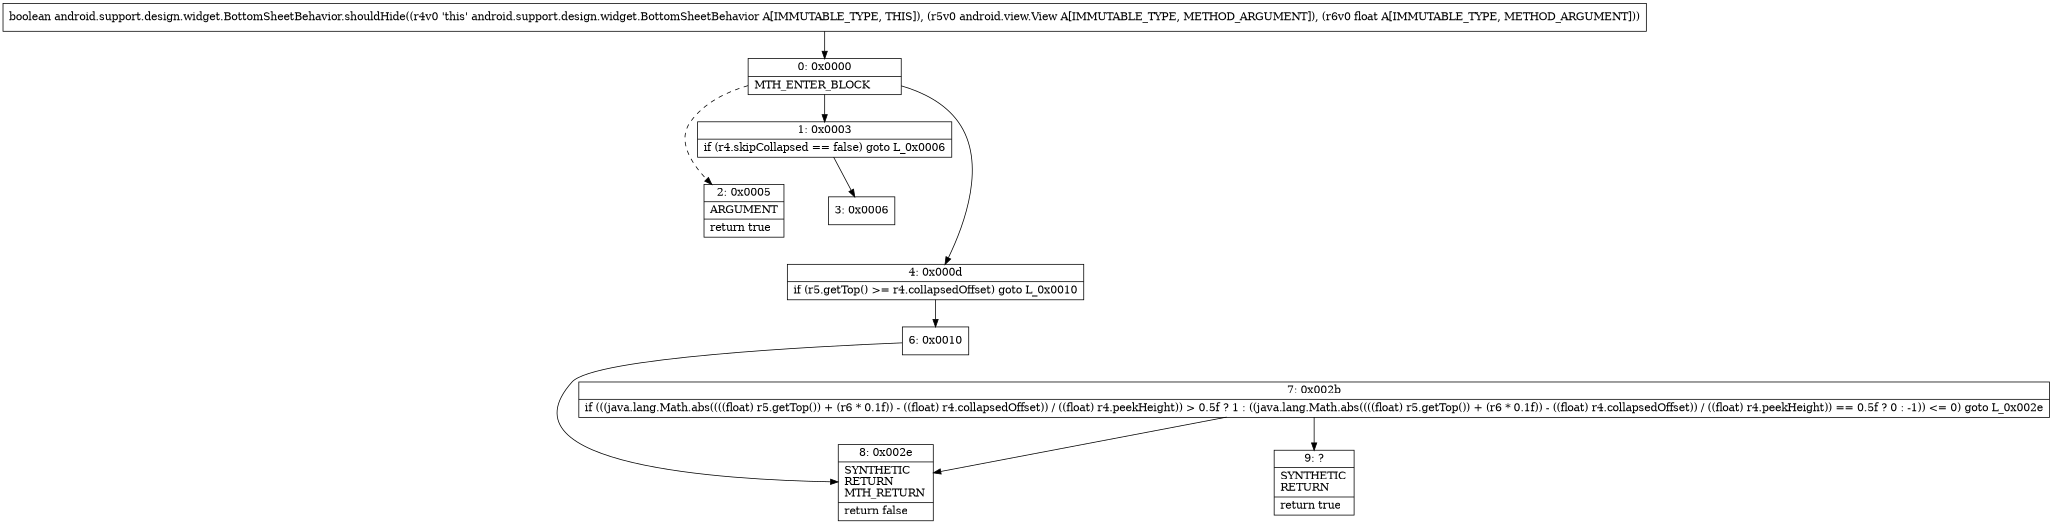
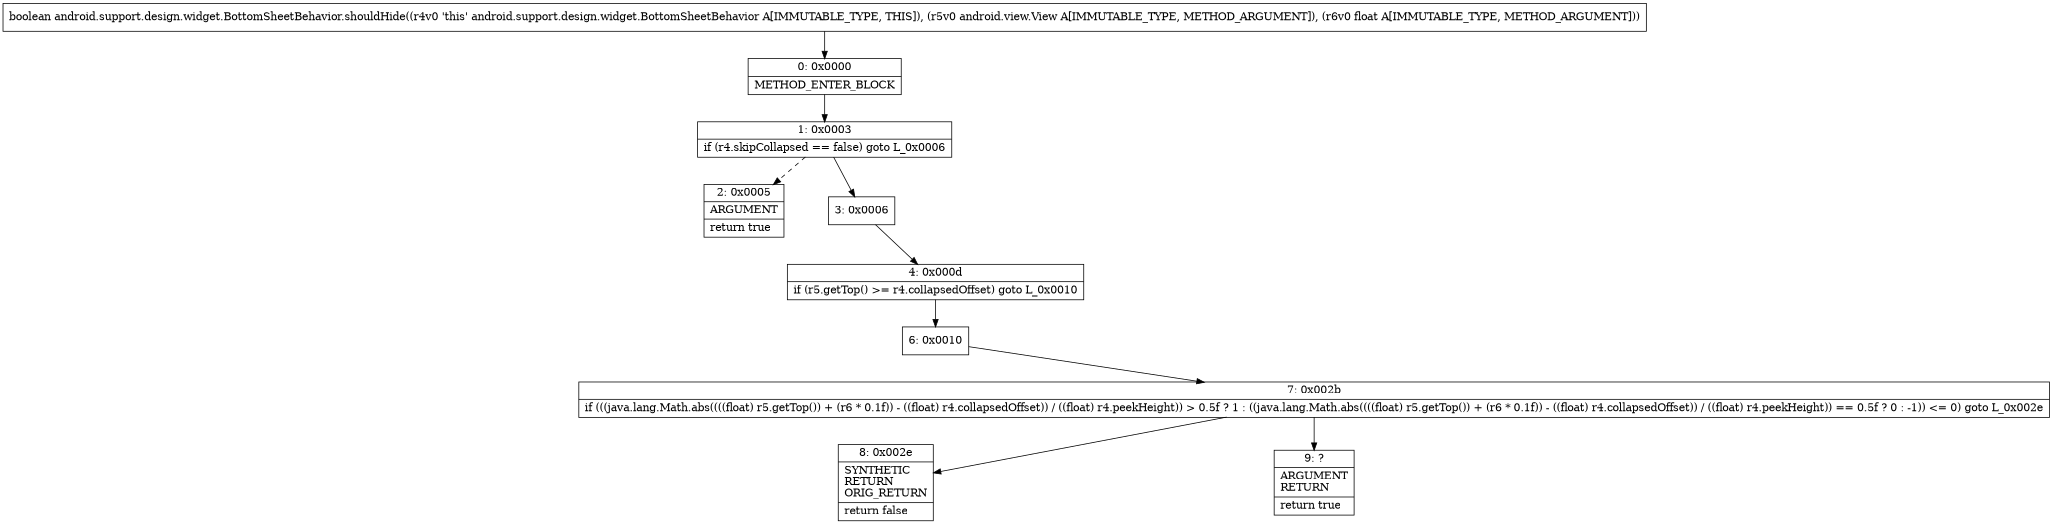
node "0: 0x0000": text "MTH_ENTER_BLOCK" -> "METHOD_ENTER_BLOCK"
edge "0: 0x0000" -> "2: 0x0005": now "1: 0x0003" -> "2: 0x0005"
edge "0: 0x0000" -> "4: 0x000d": now "3: 0x0006" -> "4: 0x000d"
edge "6: 0x0010" -> "8: 0x002e": now "6: 0x0010" -> "7: 0x002b"
node "9: ?": text "SYNTHETIC" -> "ARGUMENT"
node "8: 0x002e": text "MTH_RETURN" -> "ORIG_RETURN"
